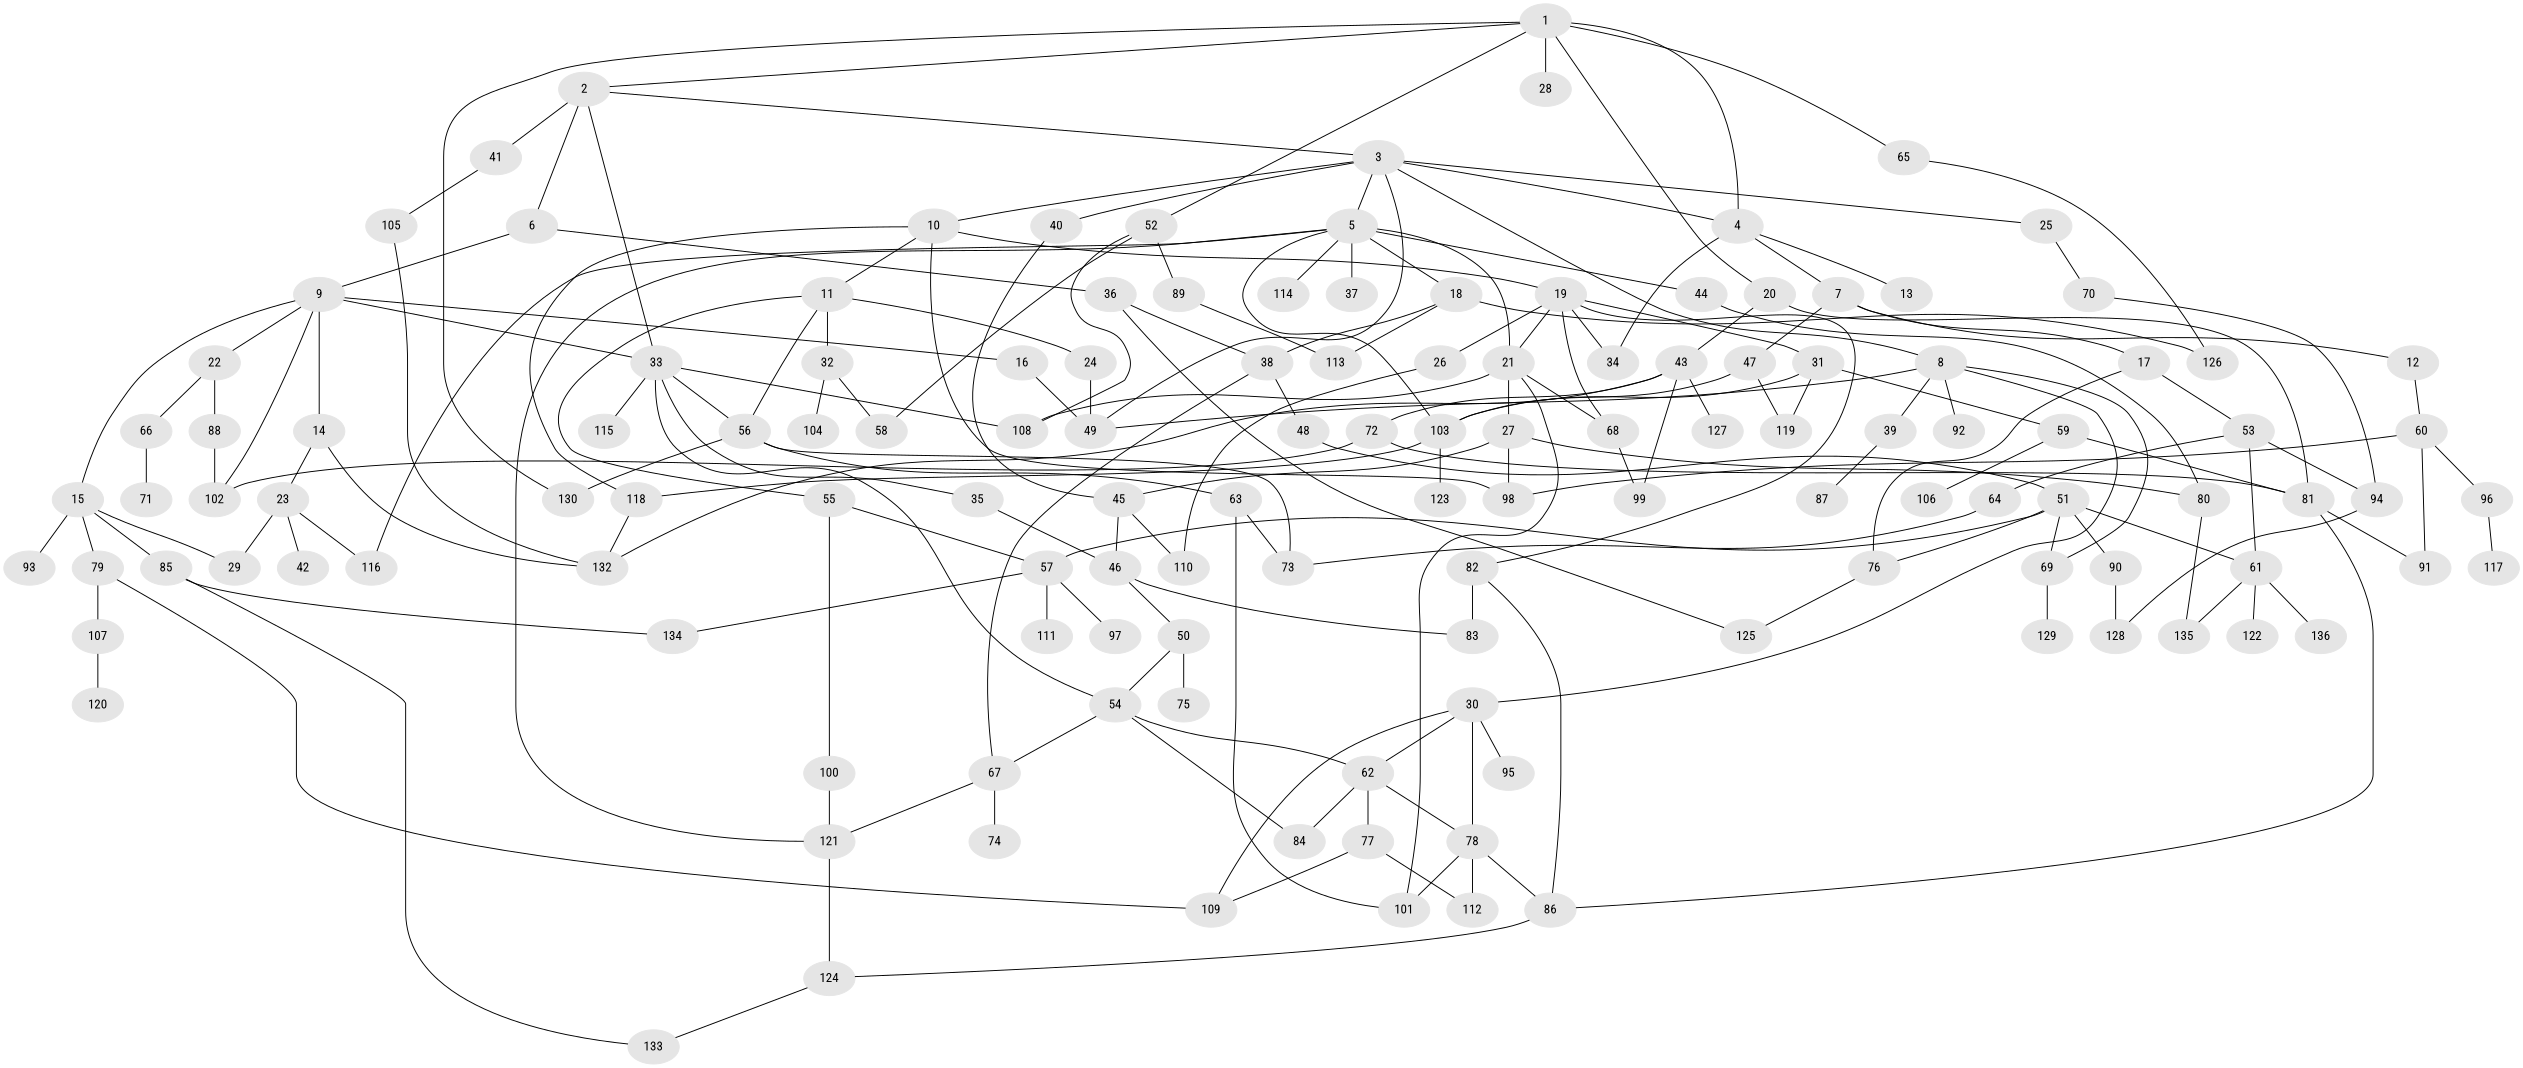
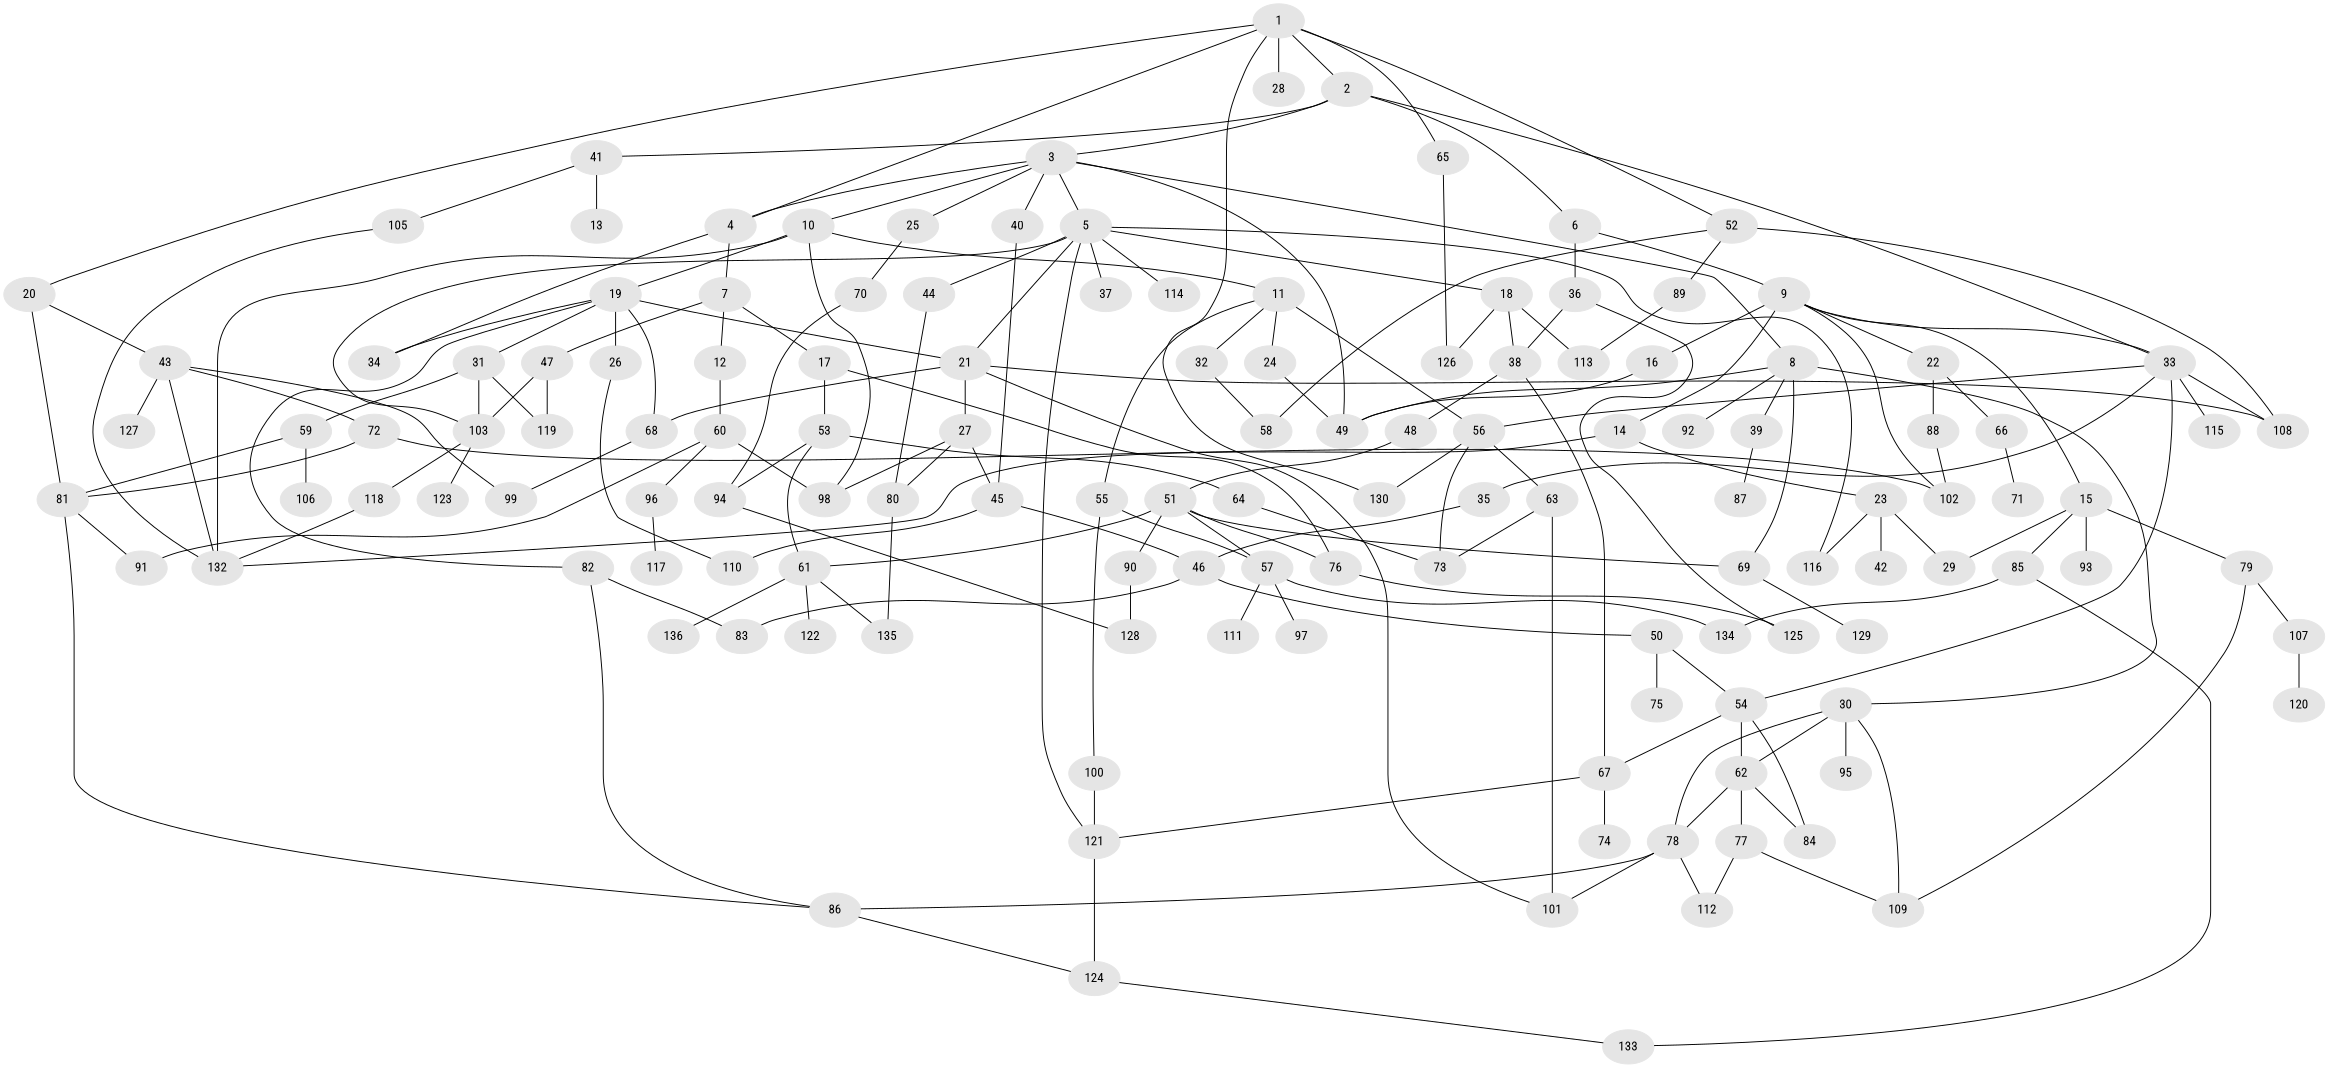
edge "4" -- "13": now "41" -- "13"
edge "10" -- "118": now "10" -- "132"
node "104": removed
